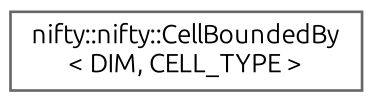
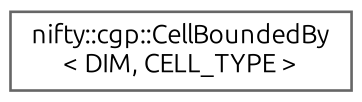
node "nifty::nifty::CellBoundedBy < DIM, CELL_TYPE >": label "nifty::nifty::CellBoundedBy < DIM, CELL_TYPE >" -> "nifty::cgp::CellBoundedBy < DIM, CELL_TYPE >"
